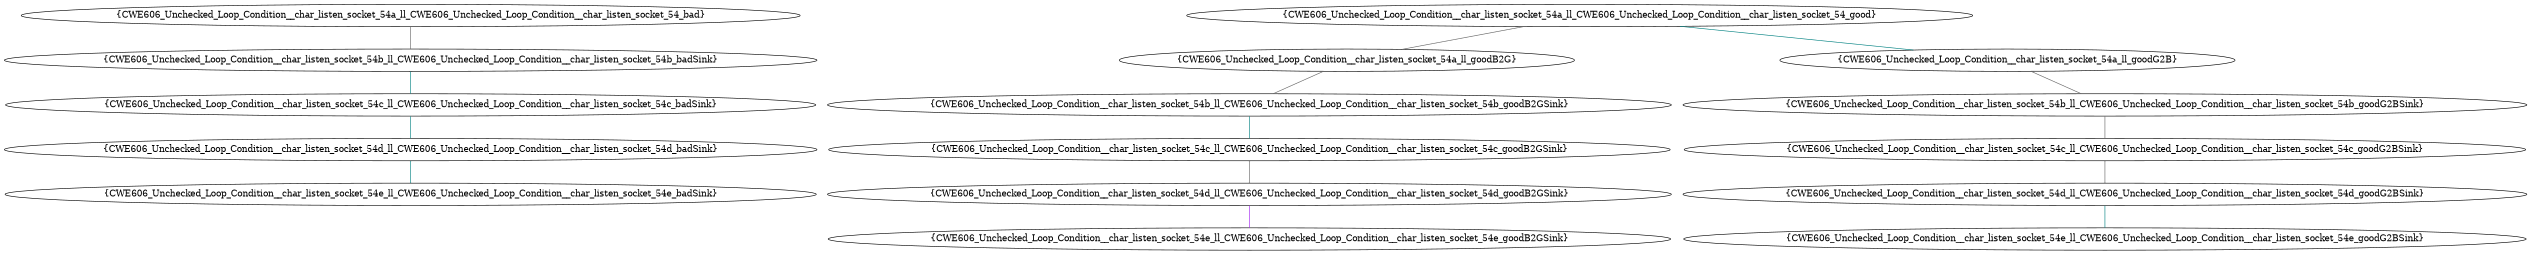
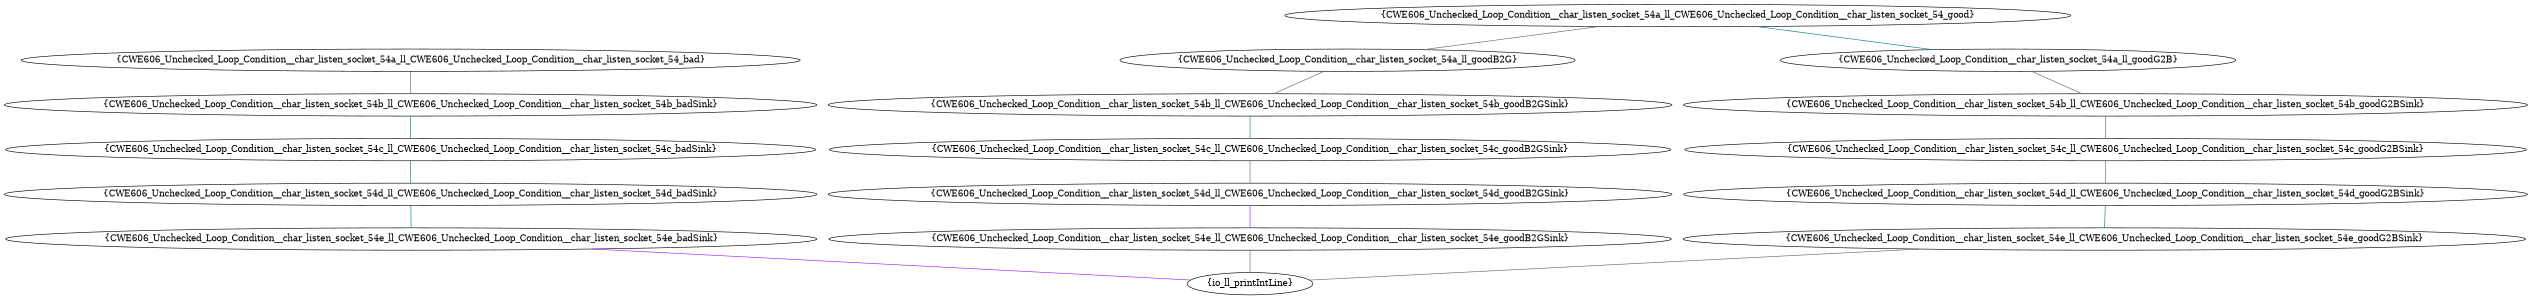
node "{io_ll_printIntLine}": added
